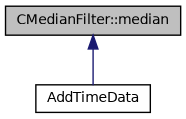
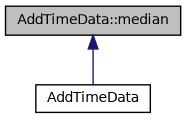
node "CMedianFilter::median": label "CMedianFilter::median" -> "AddTimeData::median"
